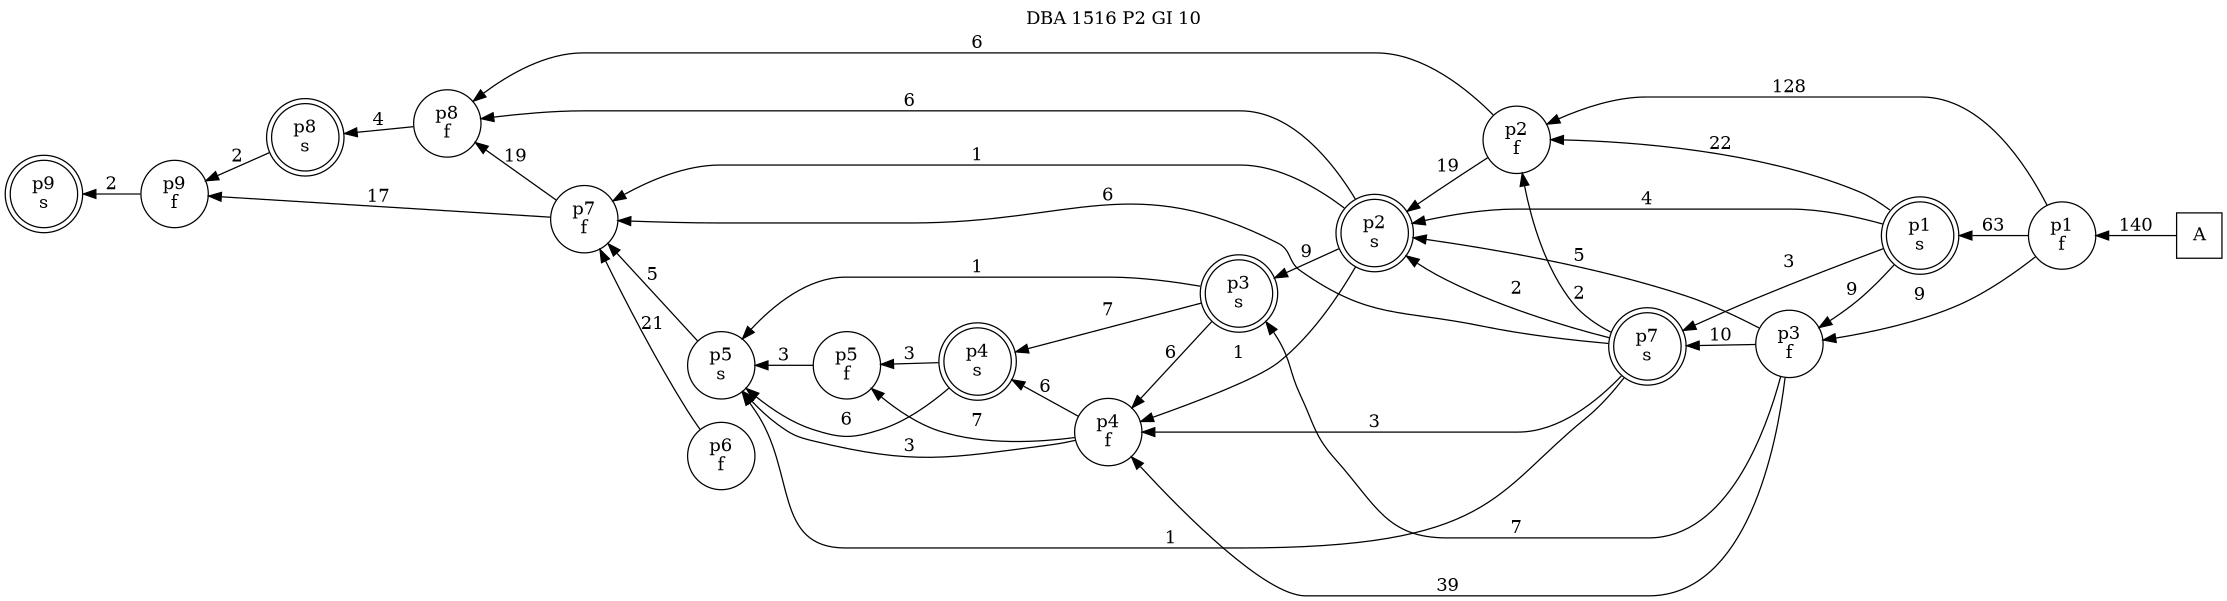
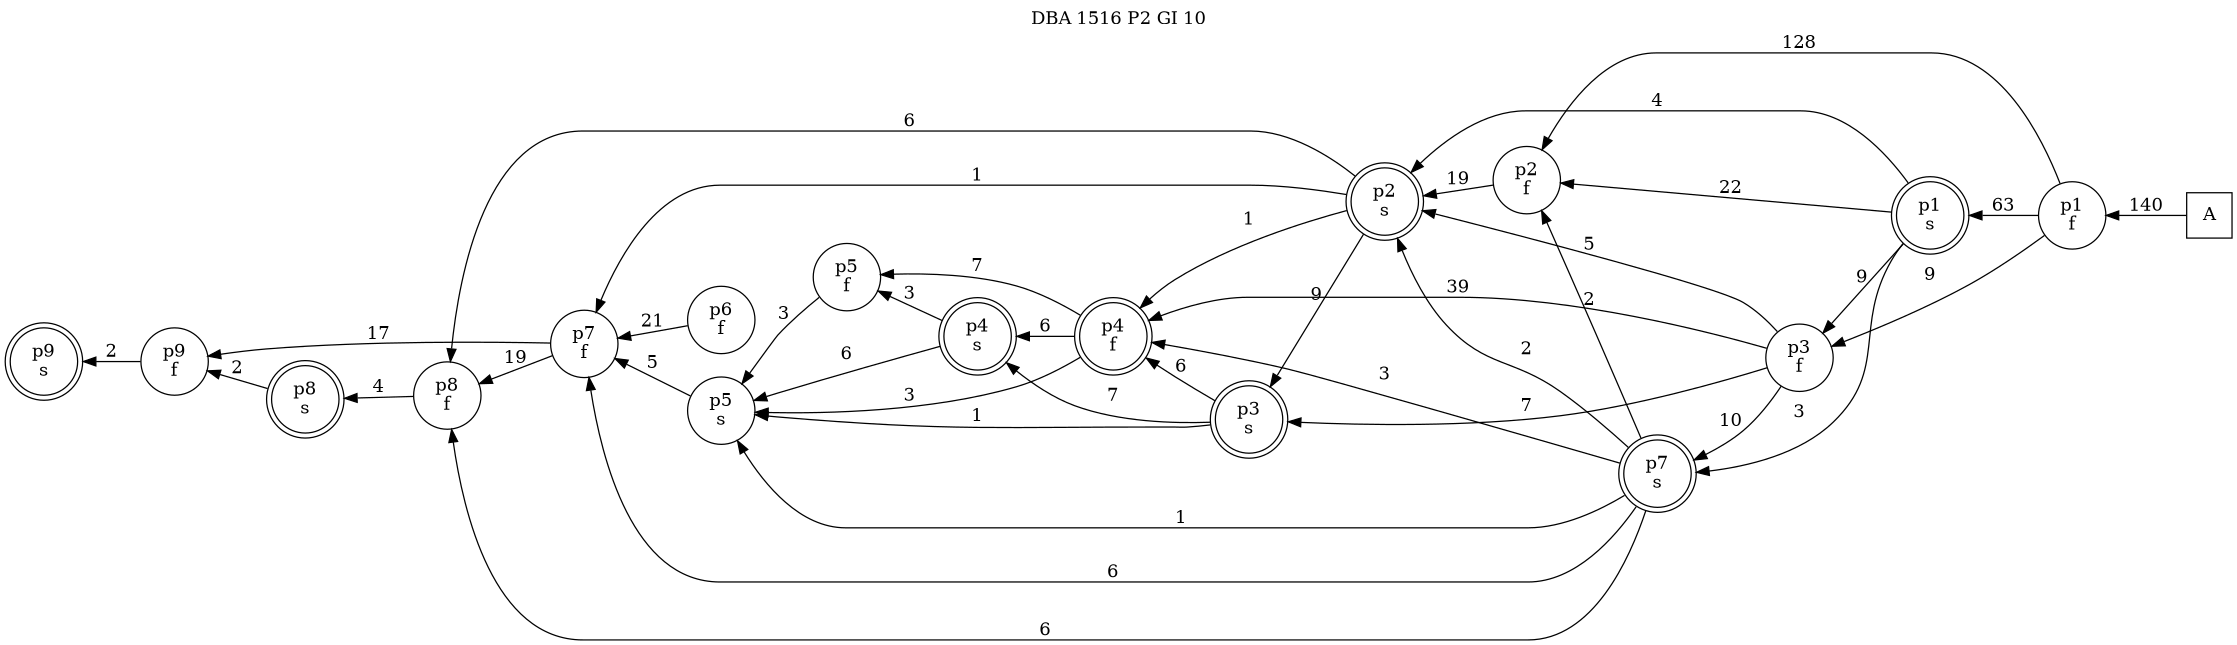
edge "p2 f" -> "p8 f": now "p7 s" -> "p8 f"
node "p4 f": shape circle -> doublecircle
